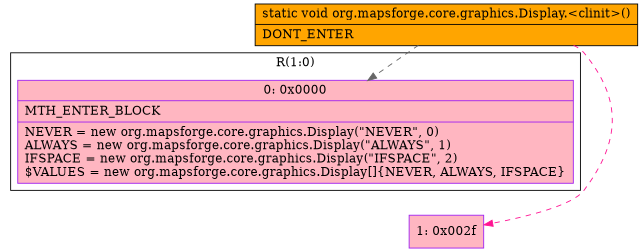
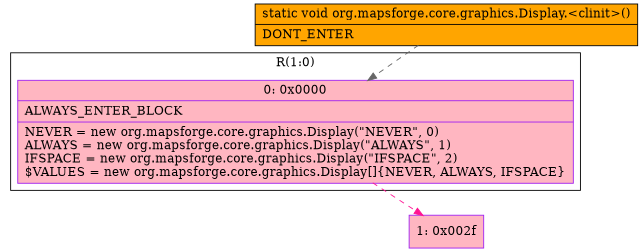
node "0: 0x0000": text "MTH_ENTER_BLOCK" -> "ALWAYS_ENTER_BLOCK"
edge "static void org.mapsforge.core.graphics.Display.<clinit>()" -> "1: 0x002f": now "0: 0x0000" -> "1: 0x002f"
